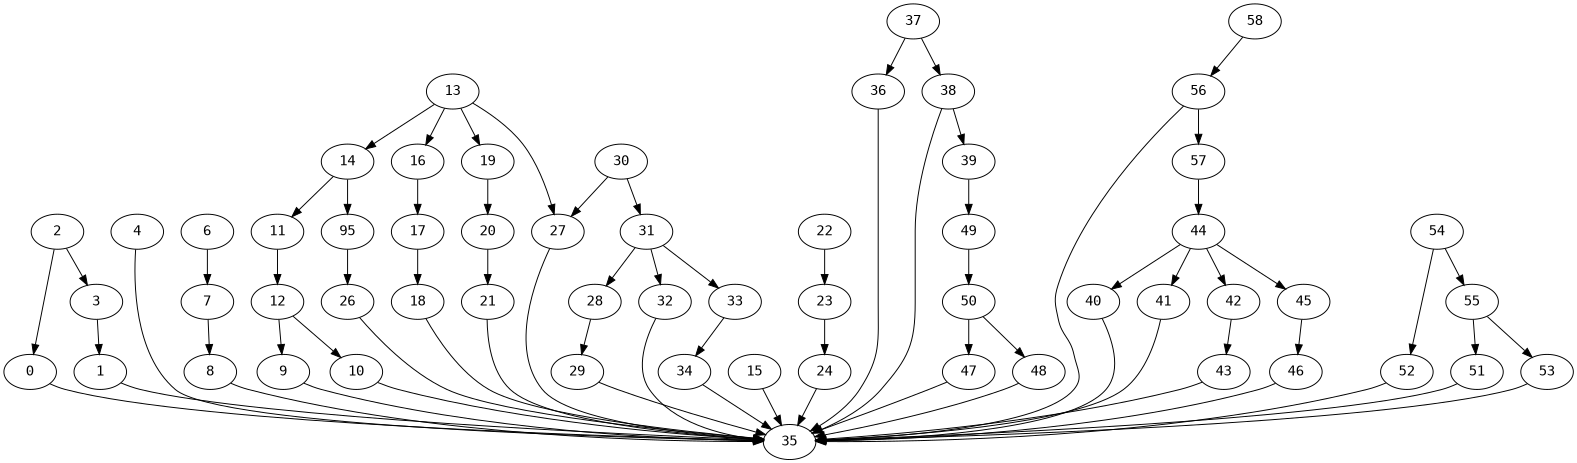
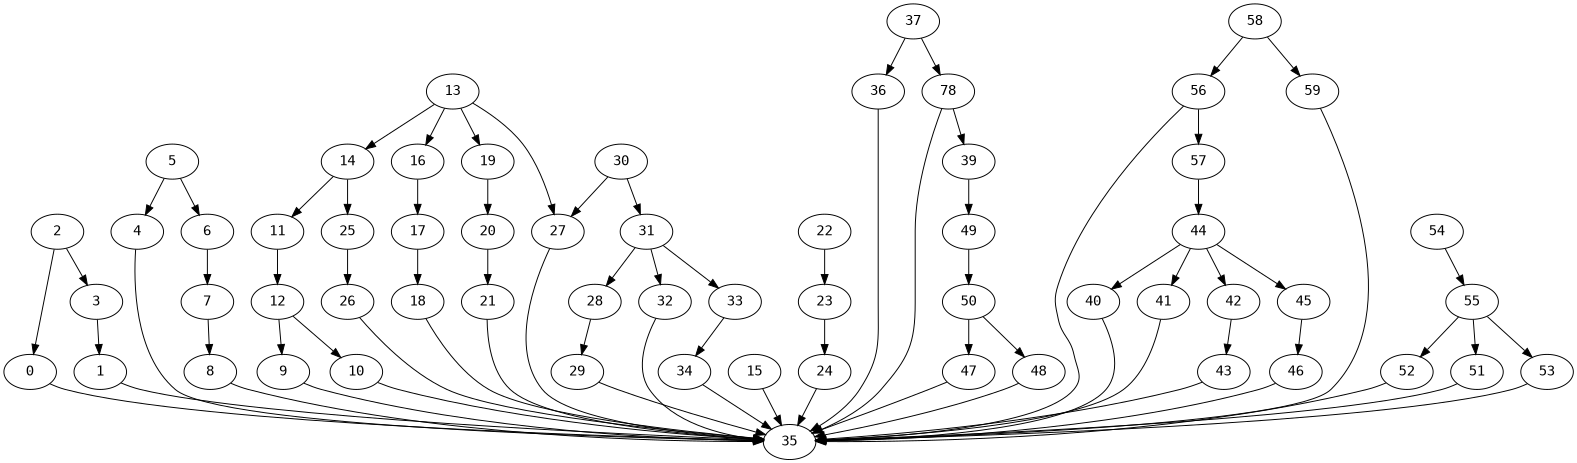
node "38": label "38" -> "78"
node "59": added
node "5": added
node "95": label "95" -> "25"
edge "54" -> "52": now "55" -> "52"
